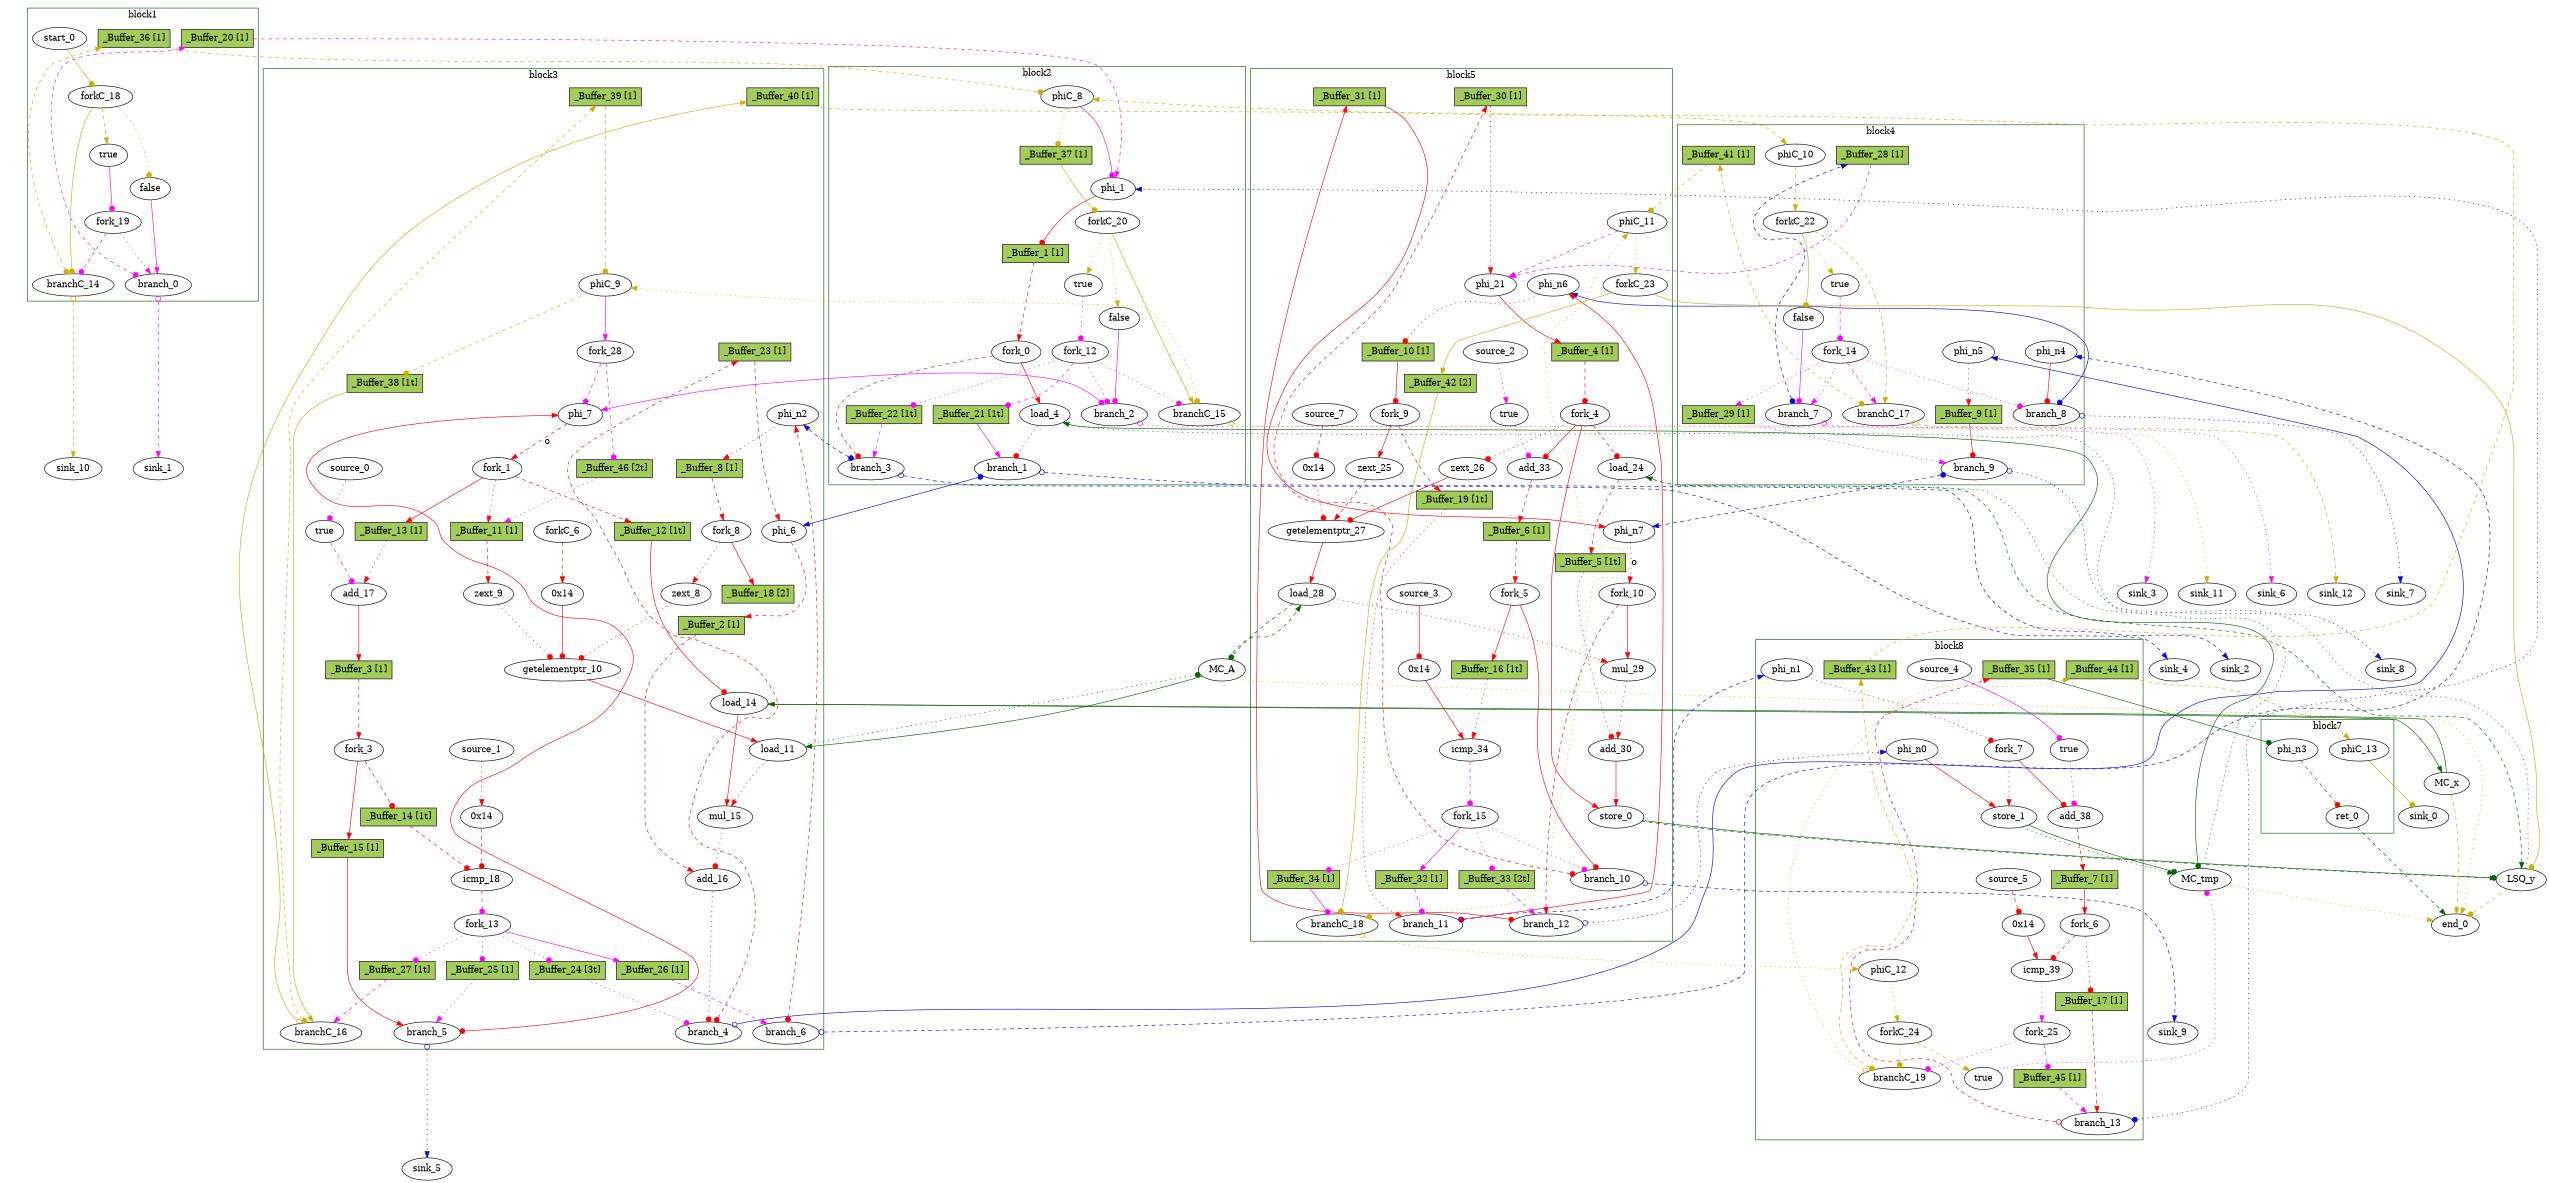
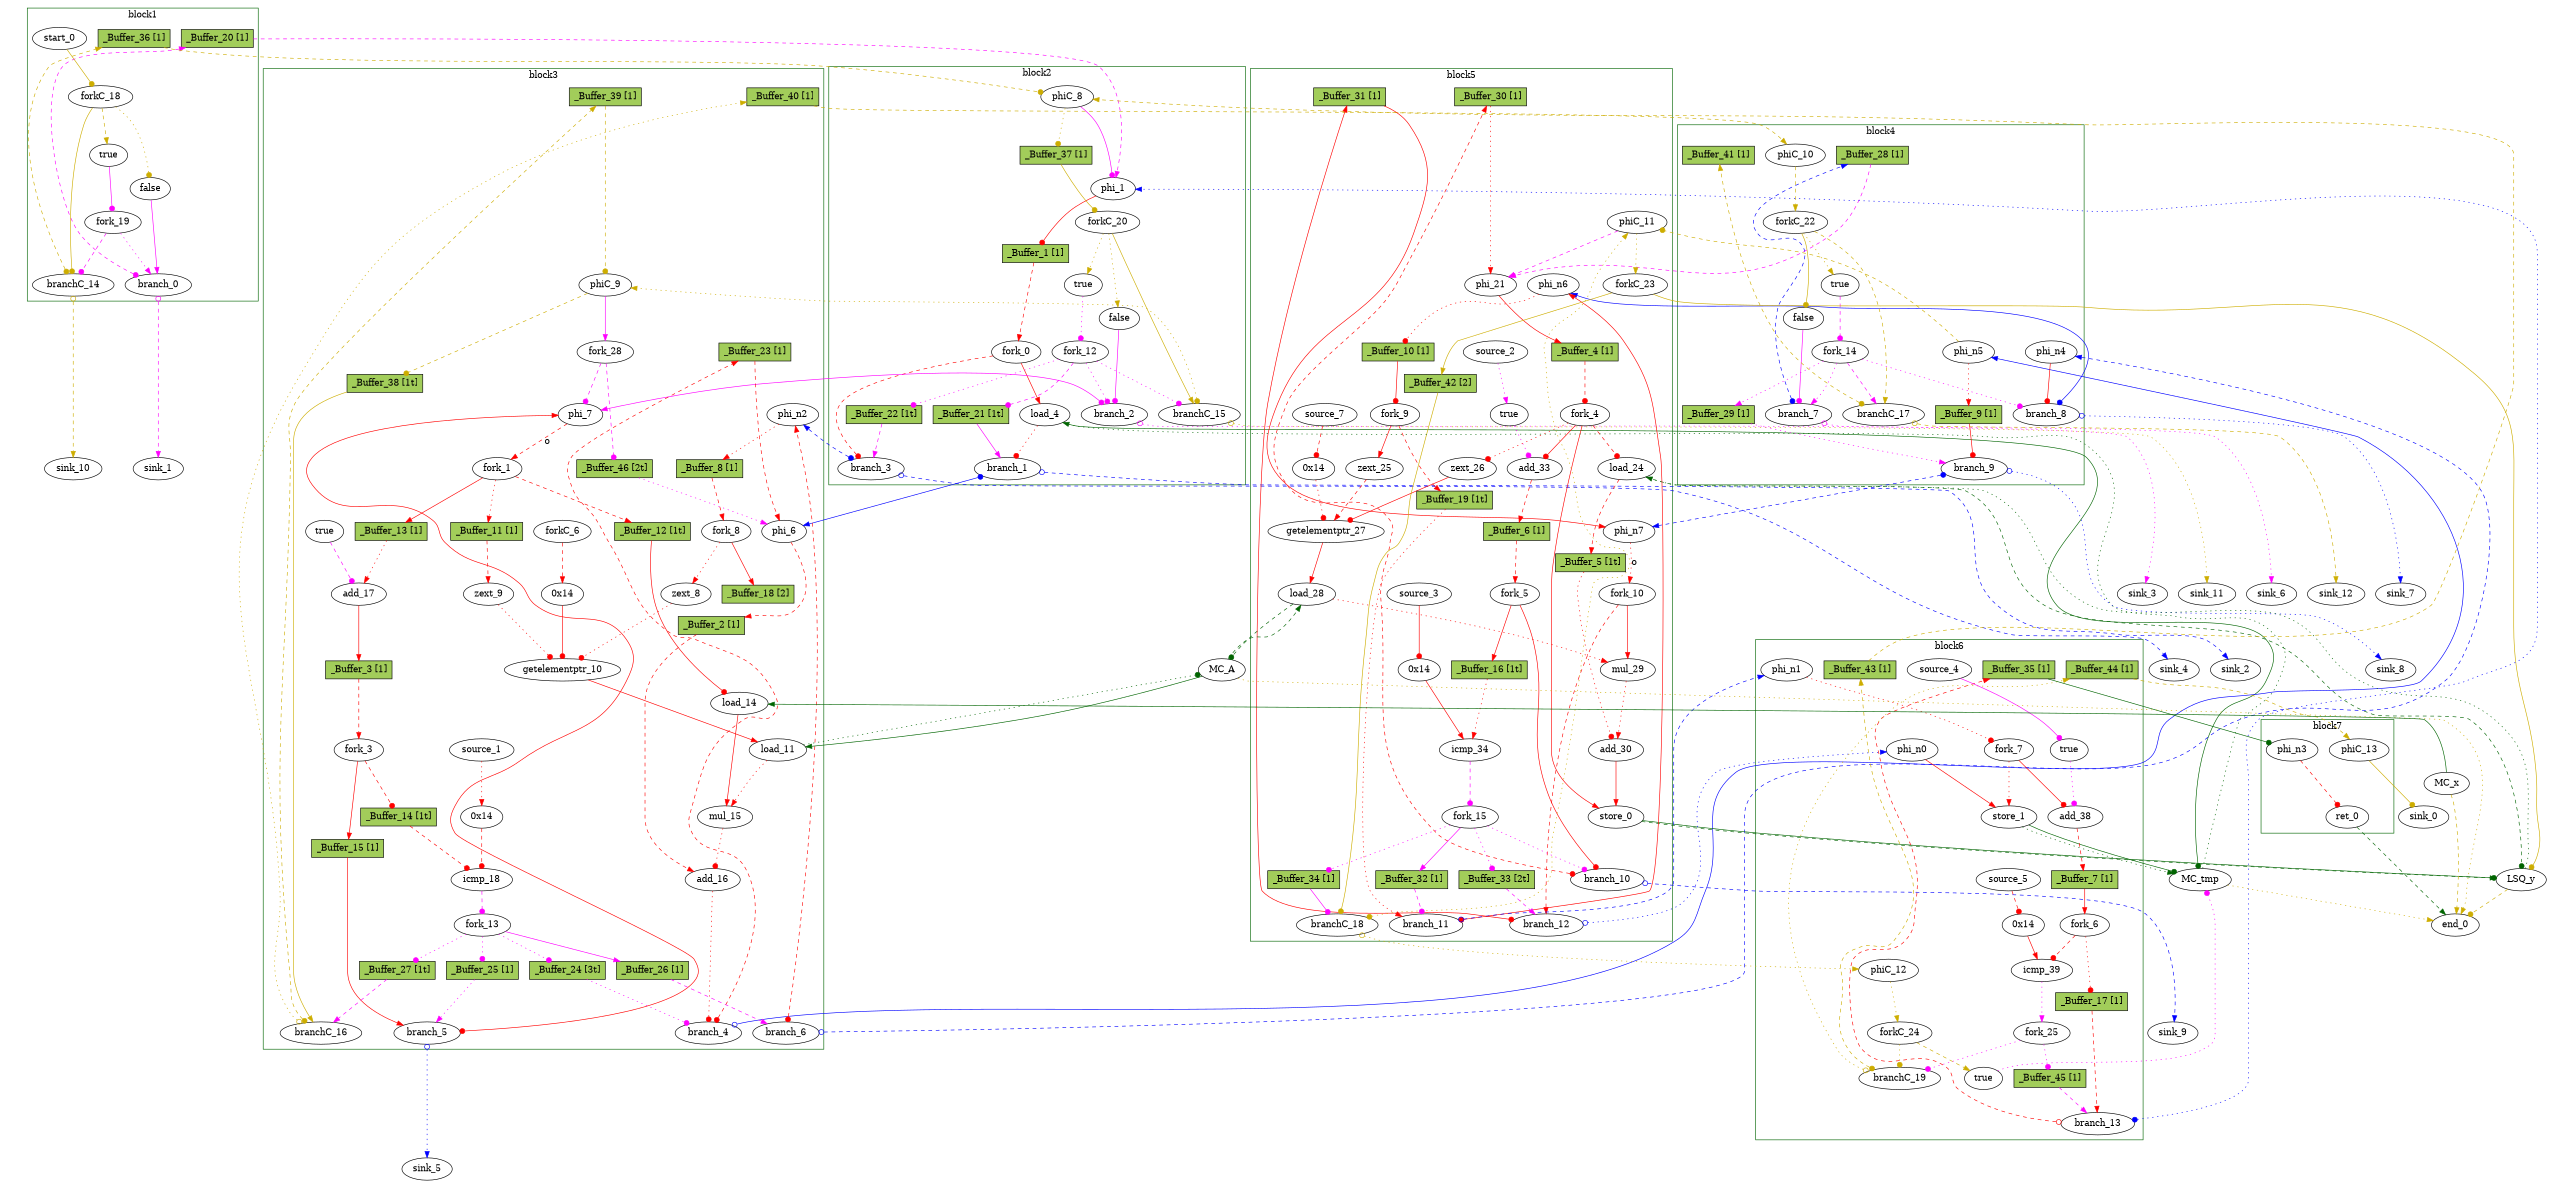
edge "_Buffer_41 [1]" -> "phiC_11": now "phi_n5" -> "phiC_11"
edge "_Buffer_40 [1]" -- "branchC_16": style solid -> dotted
node "source_0": removed
edge "_Buffer_46 [2t]" -> "_Buffer_11 [1]": now "_Buffer_46 [2t]" -> "phi_6"
edge "load_24" -> "LSQ_y": arrowhead normal -> dot
cluster "block8": label "block8" -> "block6"
edge "load_14" -> "MC_x": removed
edge "fork_25" -> "_Buffer_45 [1]": style dashed -> dotted
